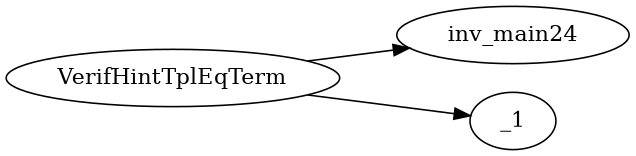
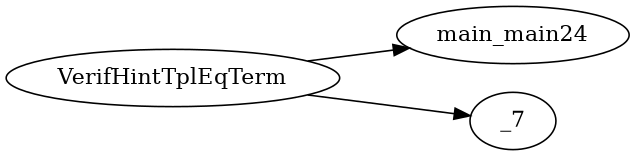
node "inv_main24": label "inv_main24" -> "main_main24"
node "_1": label "_1" -> "_7"
